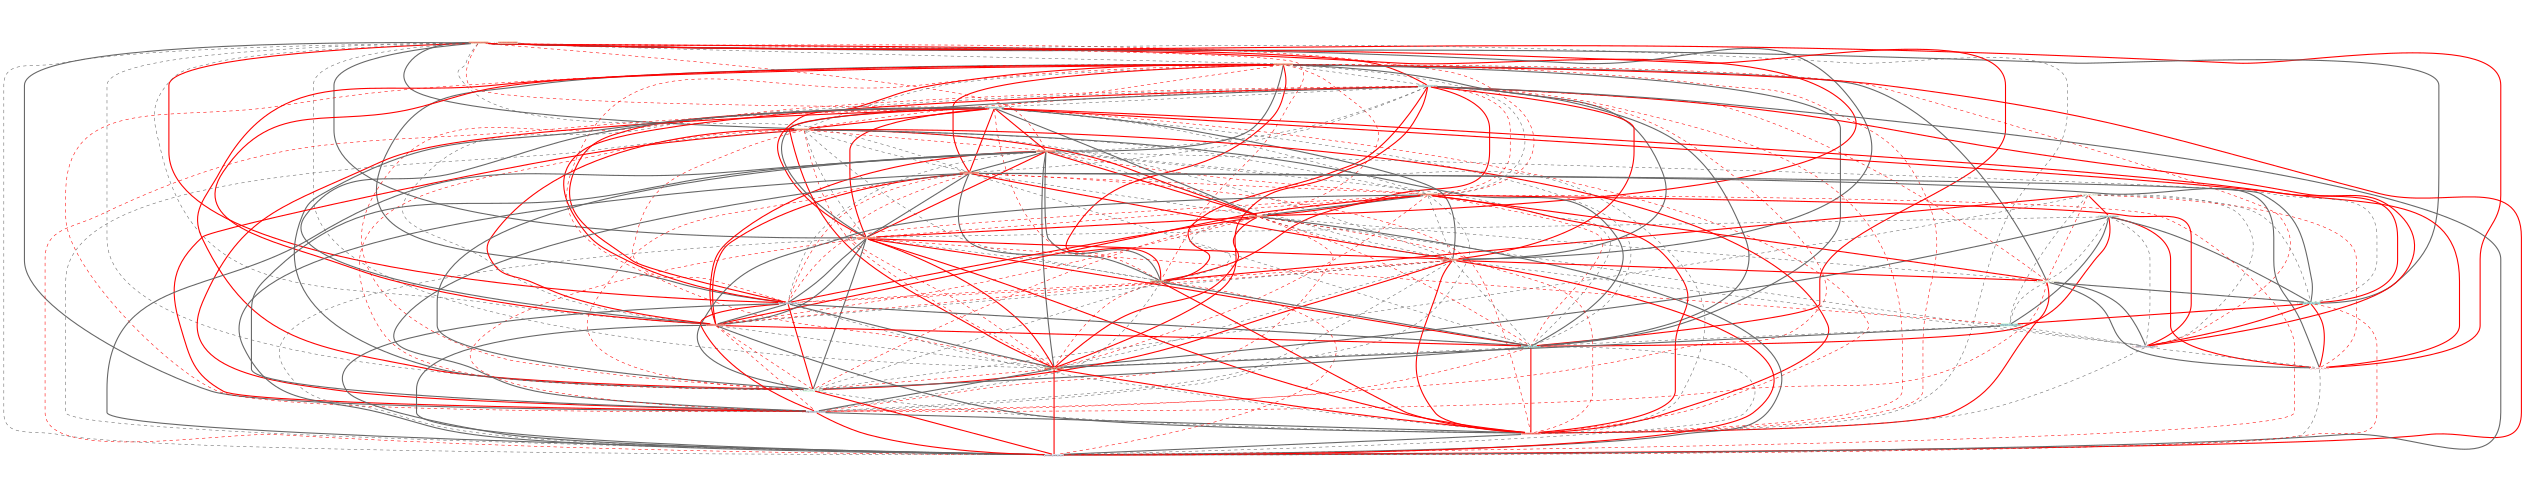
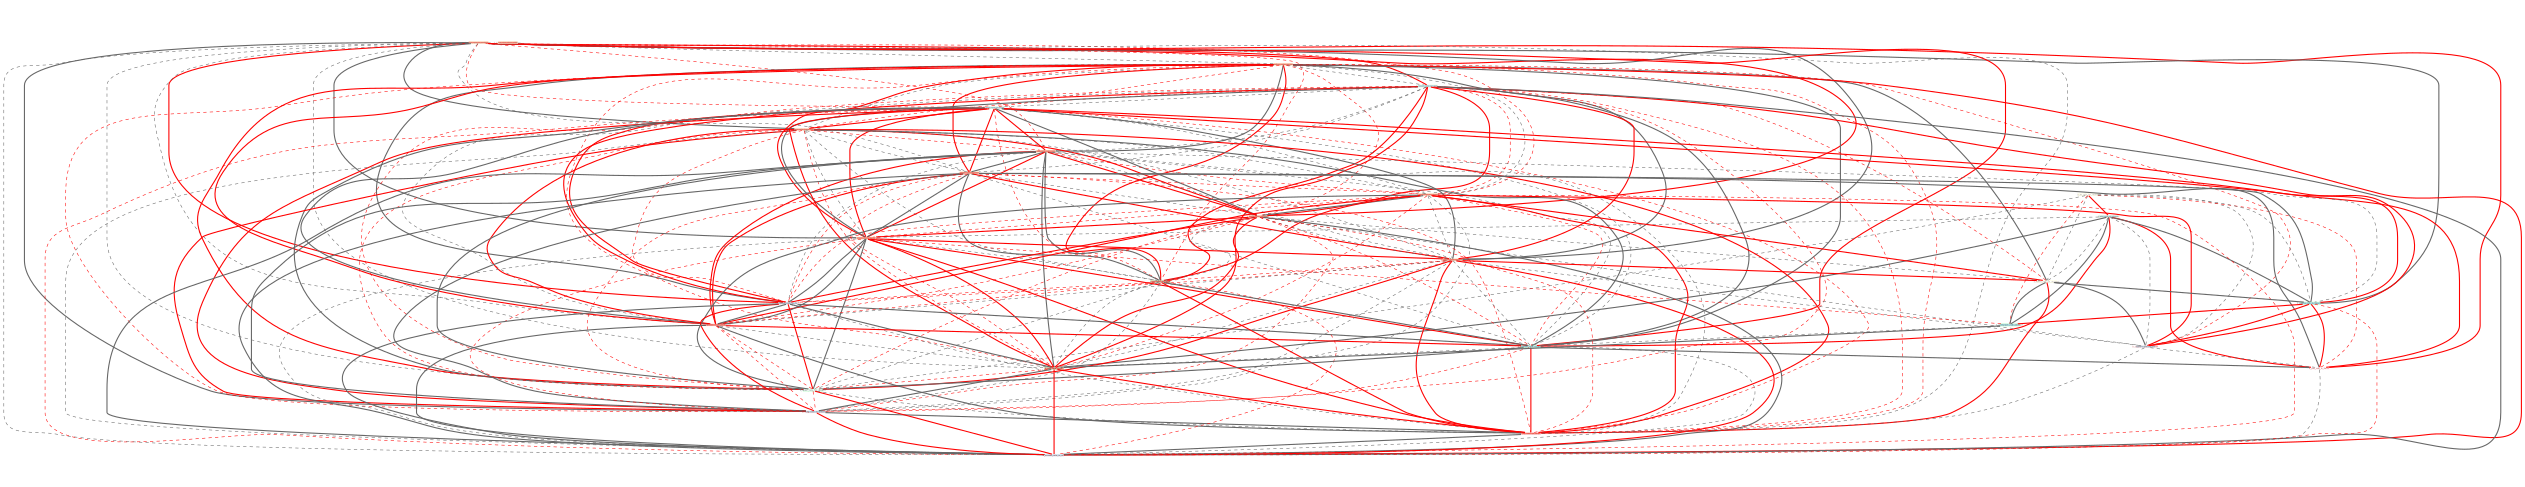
edge "0_be_role_for_make" -- "1_pai_rate_for_fund": removed
edge "0_be_role_for_make" -- "1_taken_role_on_strategi": color red -> gray40
edge "0_be_role_for_make" -- "1_entitynam_role_of_court": color gray40 -> red
edge "1_taken_role_on_strategi" -- "1_entitynam_role_of_court": style dashed -> bold
edge "1_pai_rate_for_fund" -- "1_had_rate_of_%": color red -> gray40
edge "1_entitynam_role_of_court" -- "0_support_role_on_condit": removed
edge "1_taken_role_on_strategi" -- "0_plai_role_in_decis": now "1_compar_rate_of_group" -- "0_plai_role_in_decis"
edge "1_taken_role_on_strategi" -- "0_nudg_rate_to_othernum": now "1_reduc_rate_for_deposit" -- "0_nudg_rate_to_othernum"
